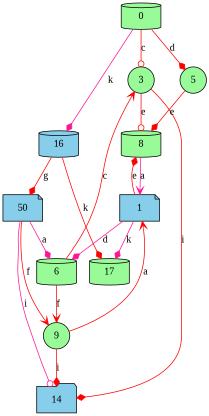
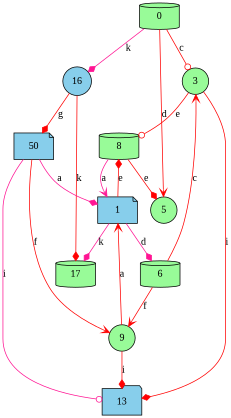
edge "0" -> "5": arrowhead diamond -> vee
edge "5" -> "8": reversed
node "16": shape cylinder -> circle
edge "50" -> "6": now "50" -> "1"
node "14": label "14" -> "13"
